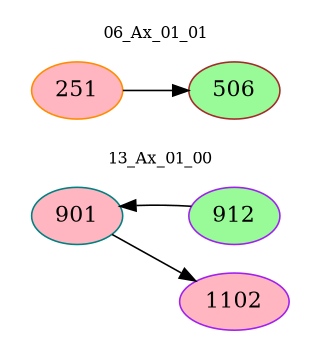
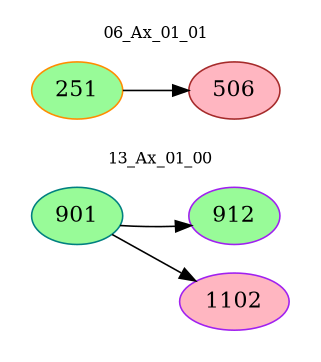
node "251": fillcolor lightpink -> palegreen
node "506": fillcolor palegreen -> lightpink
edge "912" -> "901": reversed
node "901": fillcolor lightpink -> palegreen
